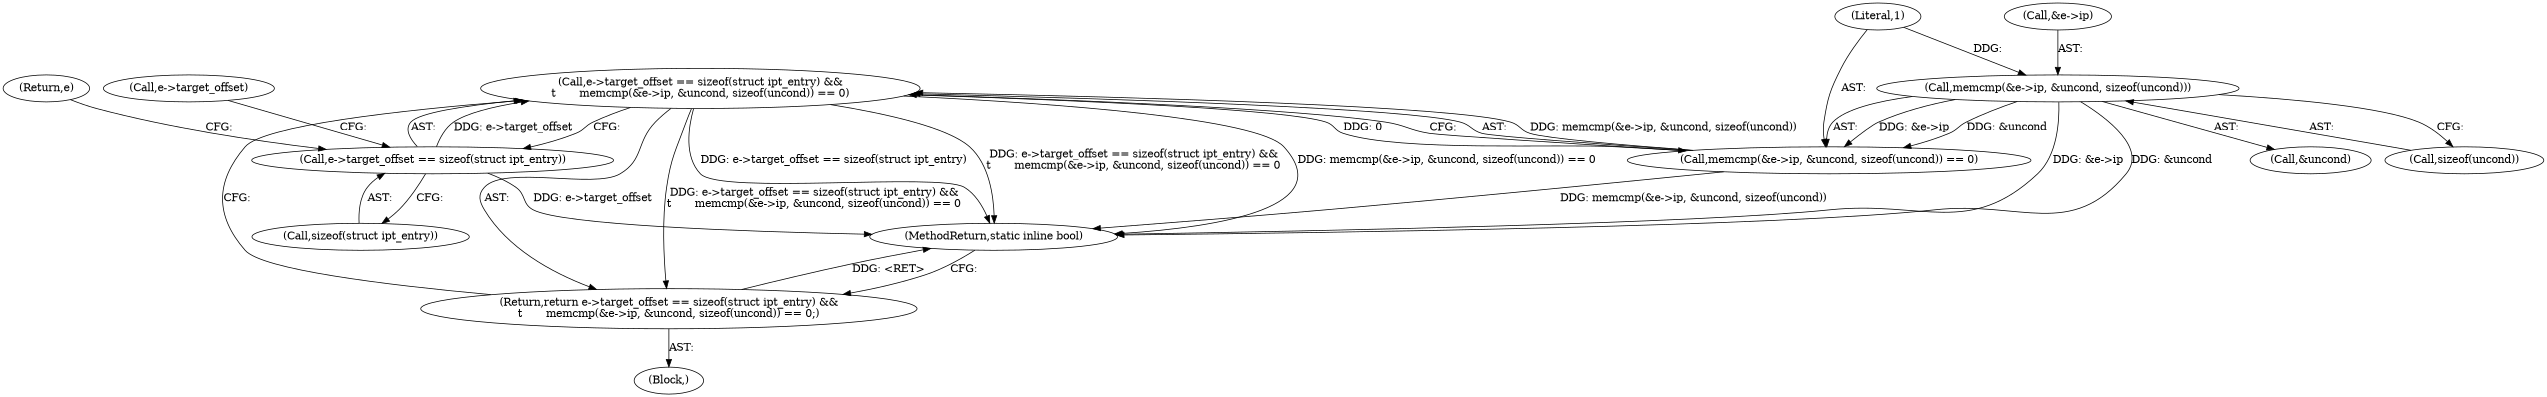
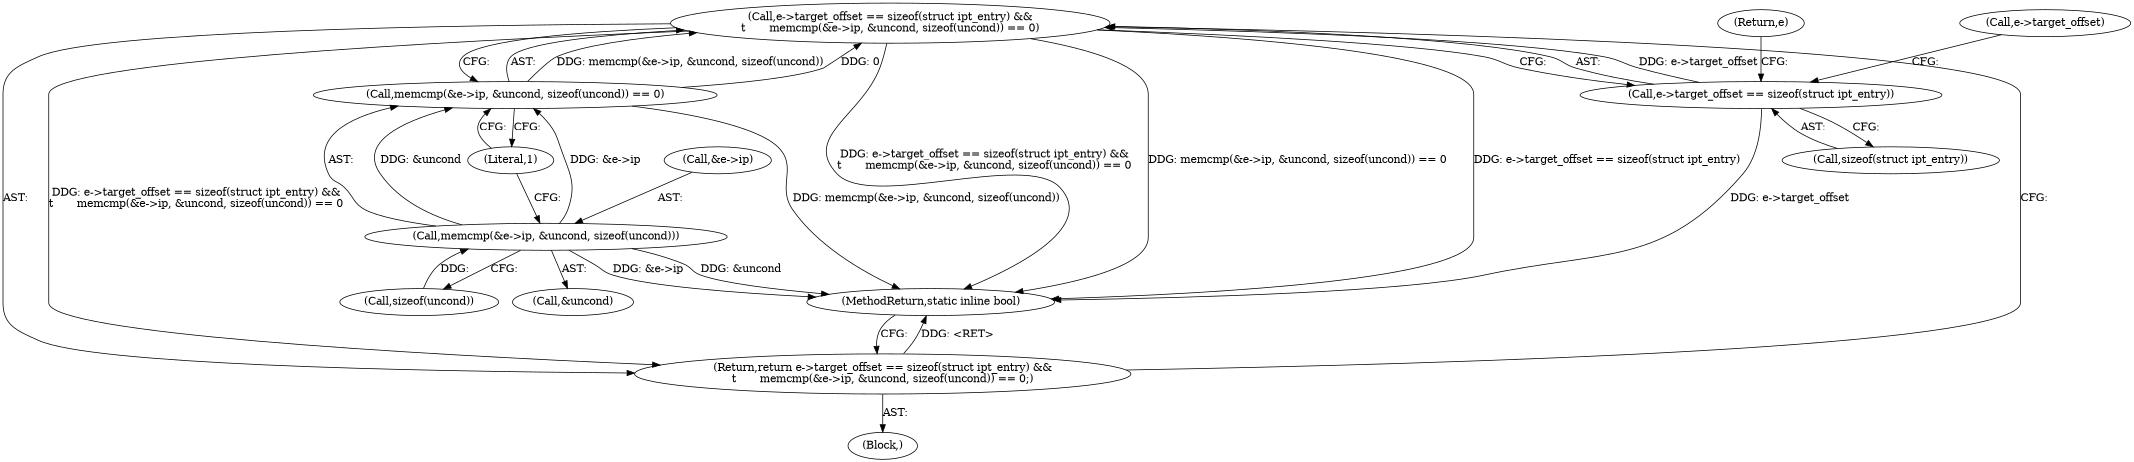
edge "(Literal,1)" -> "(Call,memcmp(&e->ip, &uncond, sizeof(uncond)))": label "DDG: " -> "CFG: "
edge "(Literal,1)" -> "(Call,memcmp(&e->ip, &uncond, sizeof(uncond)) == 0)": label "AST: " -> "CFG: "
edge "(Call,memcmp(&e->ip, &uncond, sizeof(uncond)) == 0)" -> "(Literal,1)": added, label "CFG:"
edge "(Call,sizeof(uncond))" -> "(Call,memcmp(&e->ip, &uncond, sizeof(uncond)))": label "AST: " -> "DDG: "
